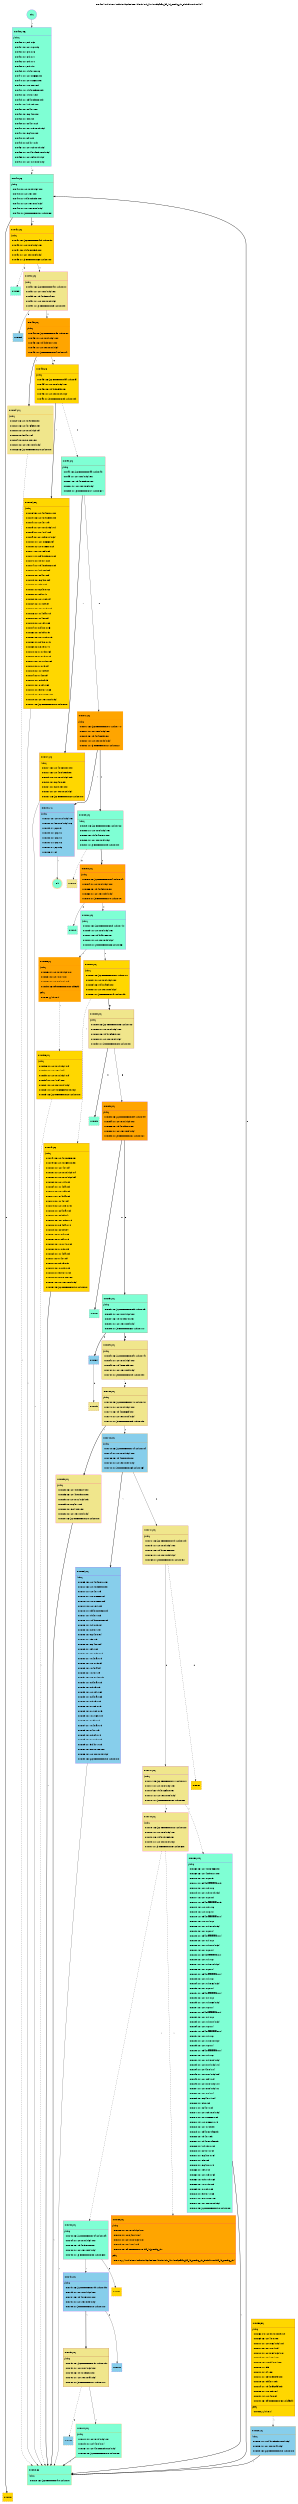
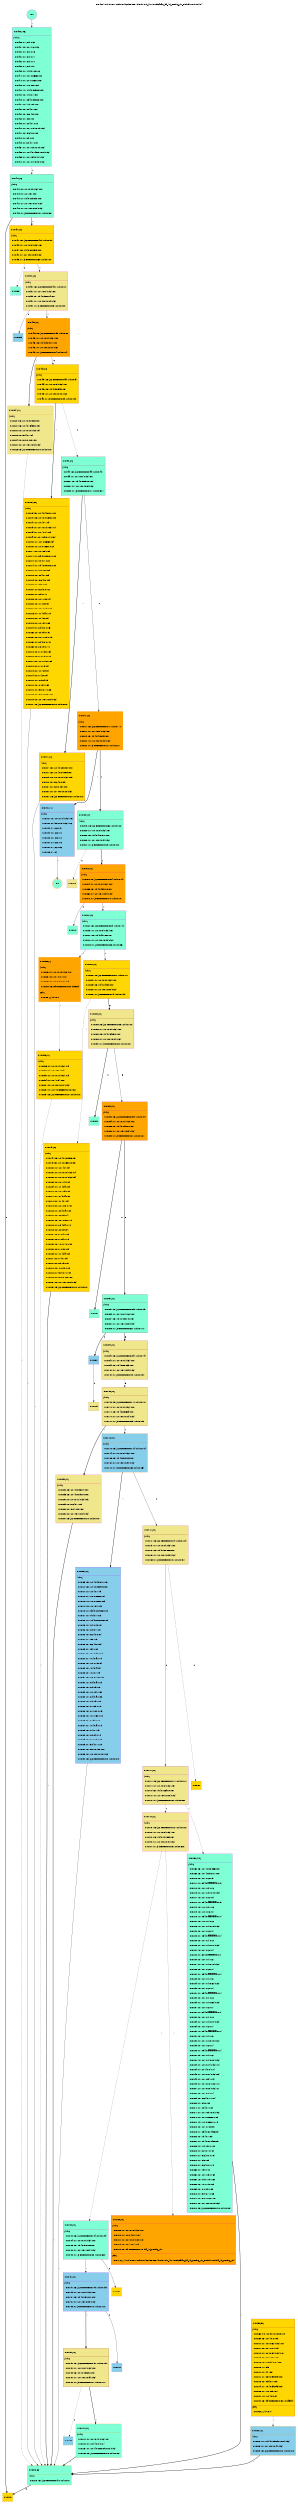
node "Entry": label "Entry" -> "Users"
edge "0x402860 [5]" -> "0x401f69 [29]": now "0x402860 [5]" -> "0x402406"
edge "0x4021d2 [28]" -> "0x402647 [22]": style solid -> bold
